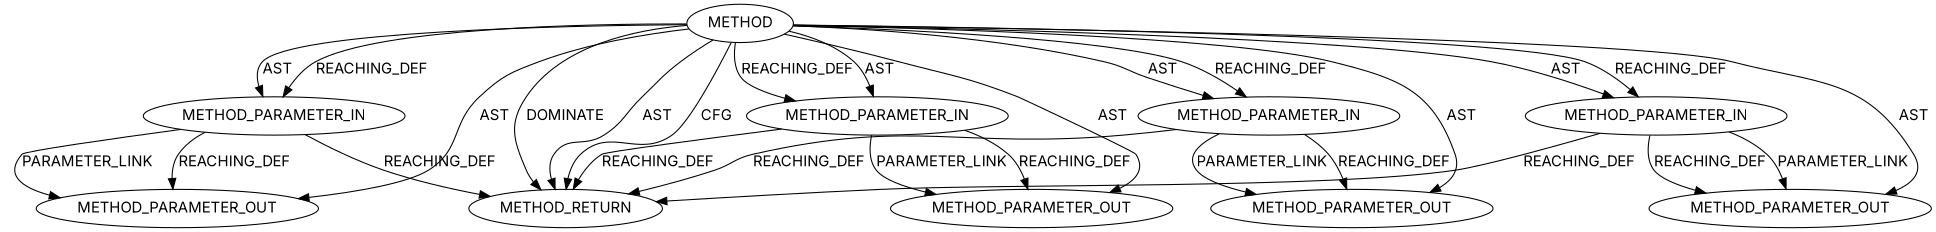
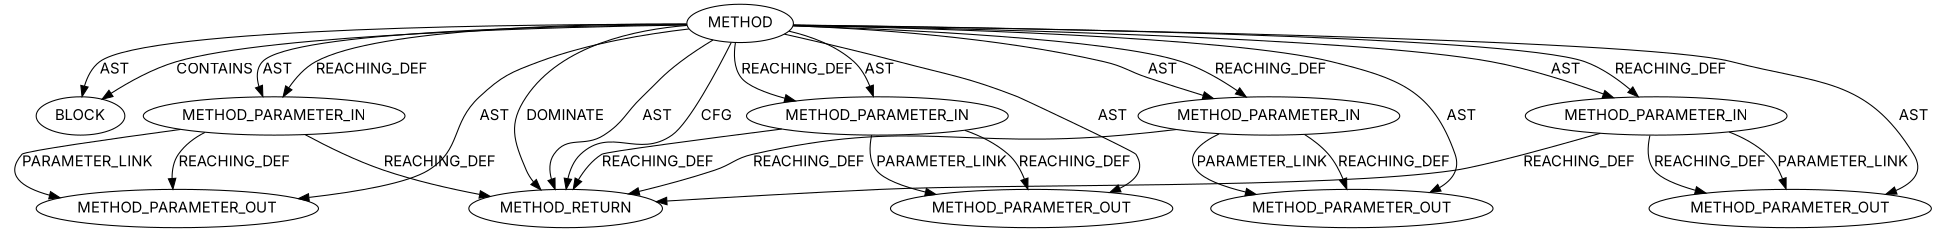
node "BLOCK": added
